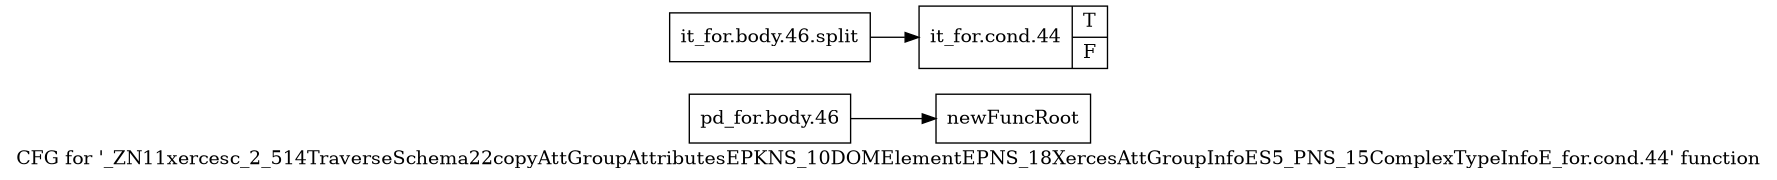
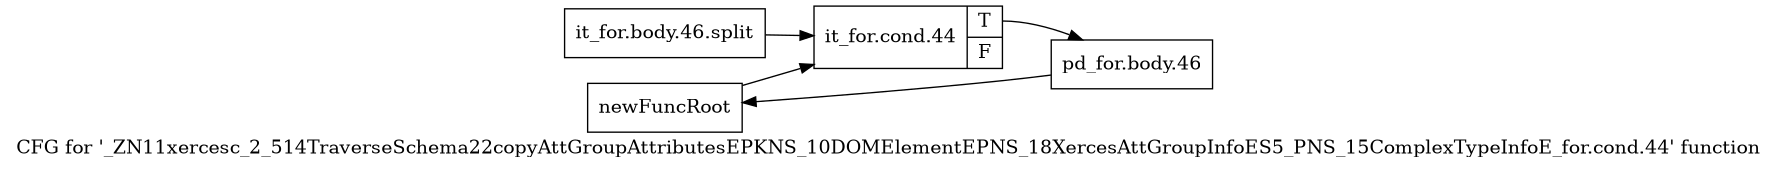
edge "it_for.cond.44" -> "pd_for.body.46": added
edge "newFuncRoot" -> "it_for.cond.44": added
